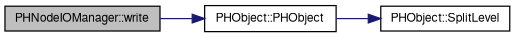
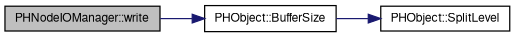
node "PHObject::PHObject": label "PHObject::PHObject" -> "PHObject::BufferSize"
